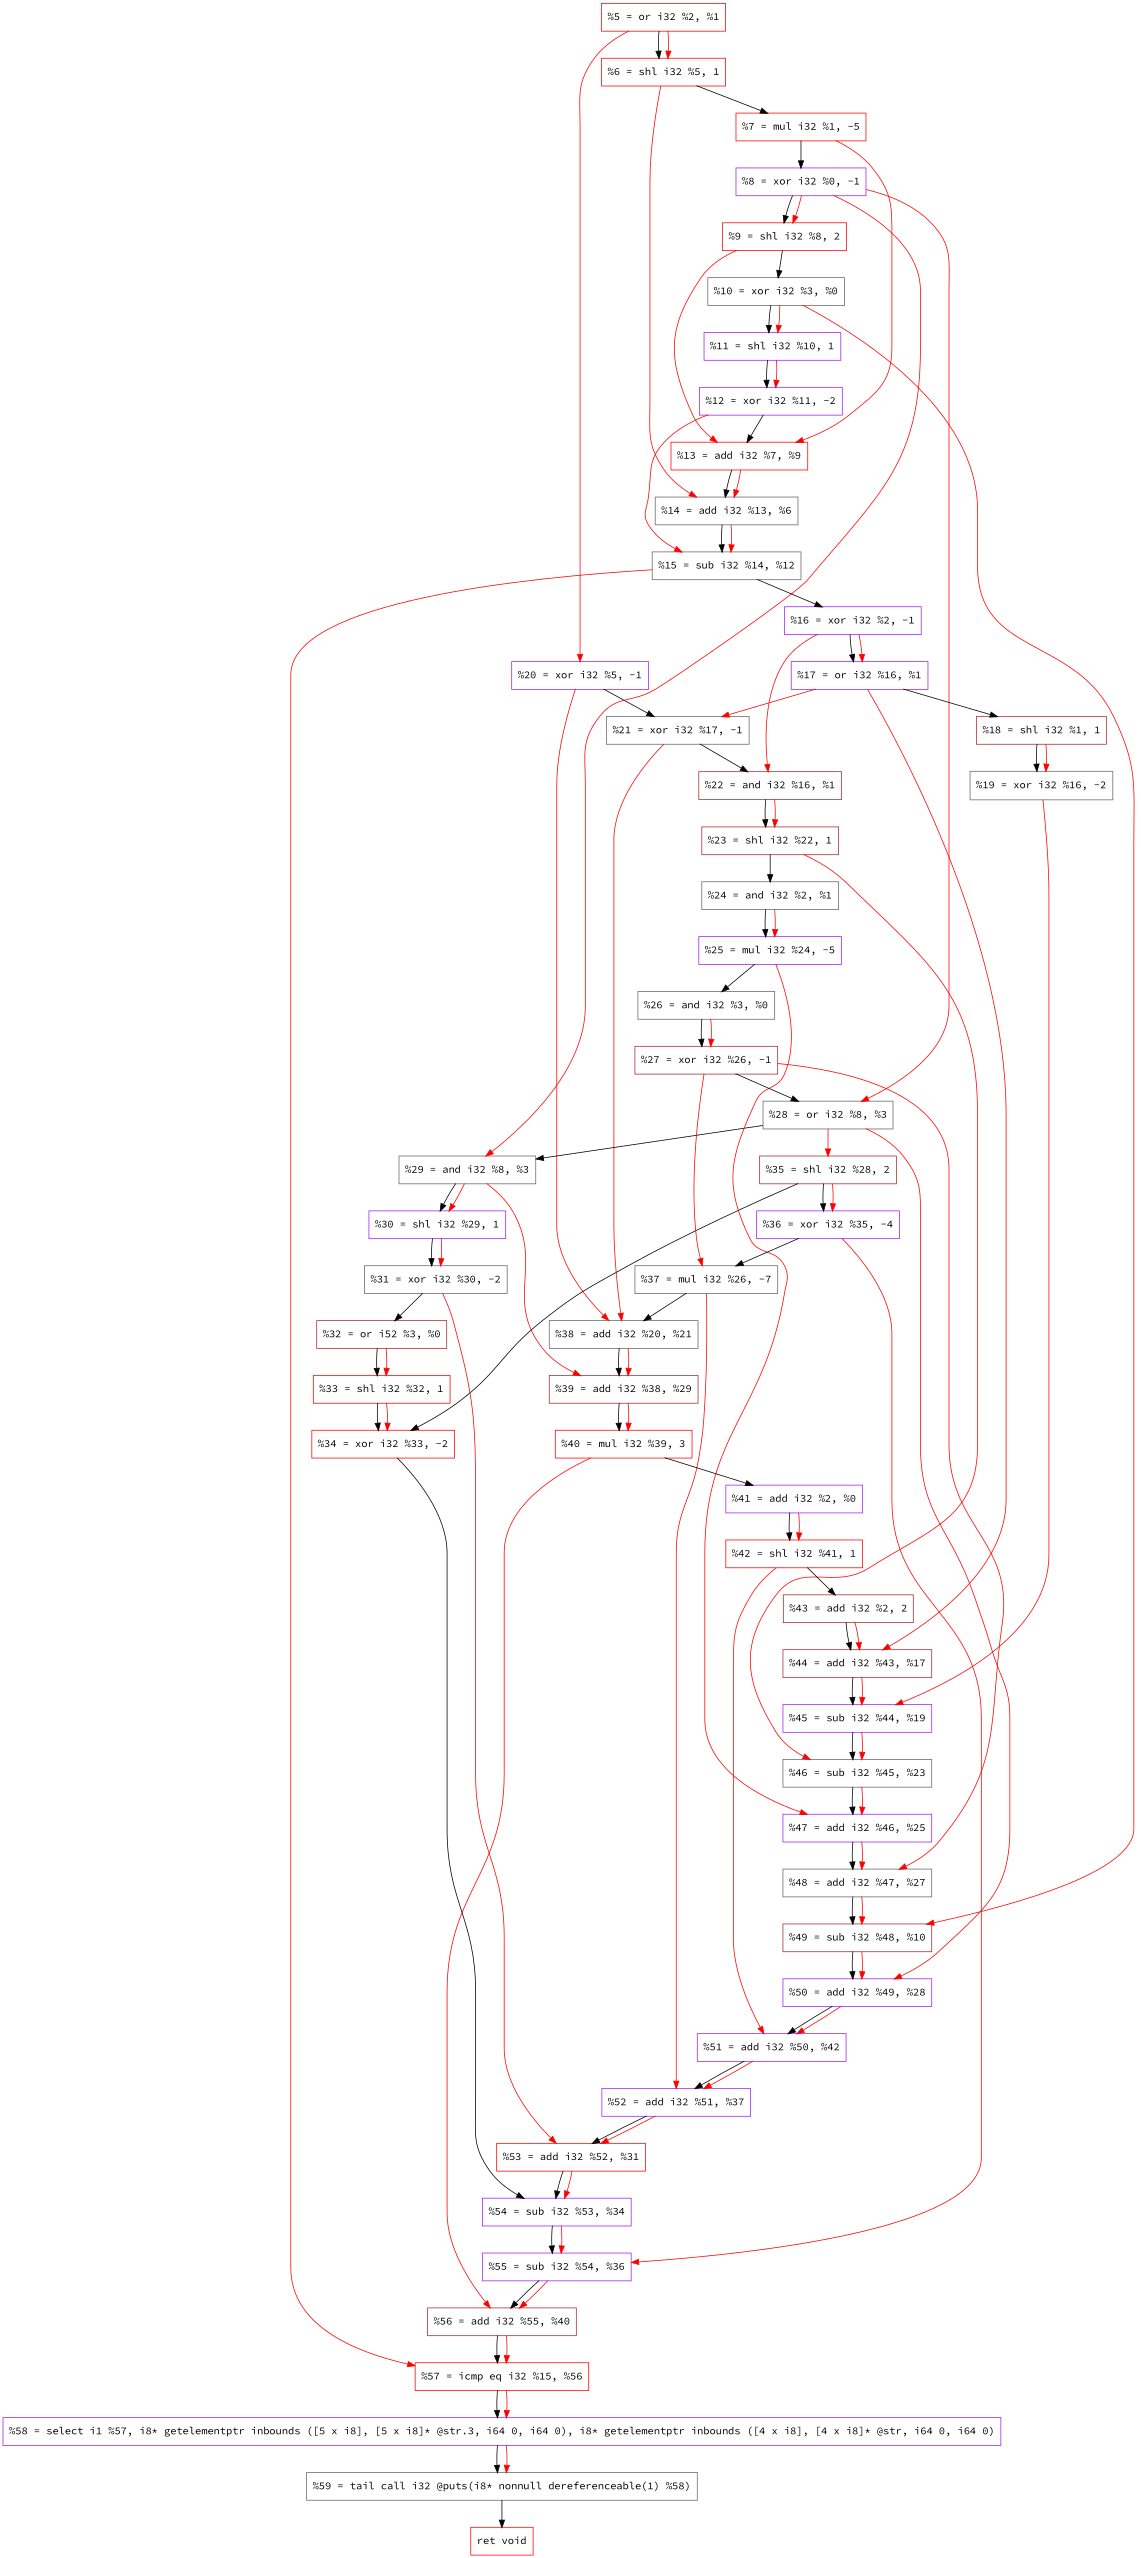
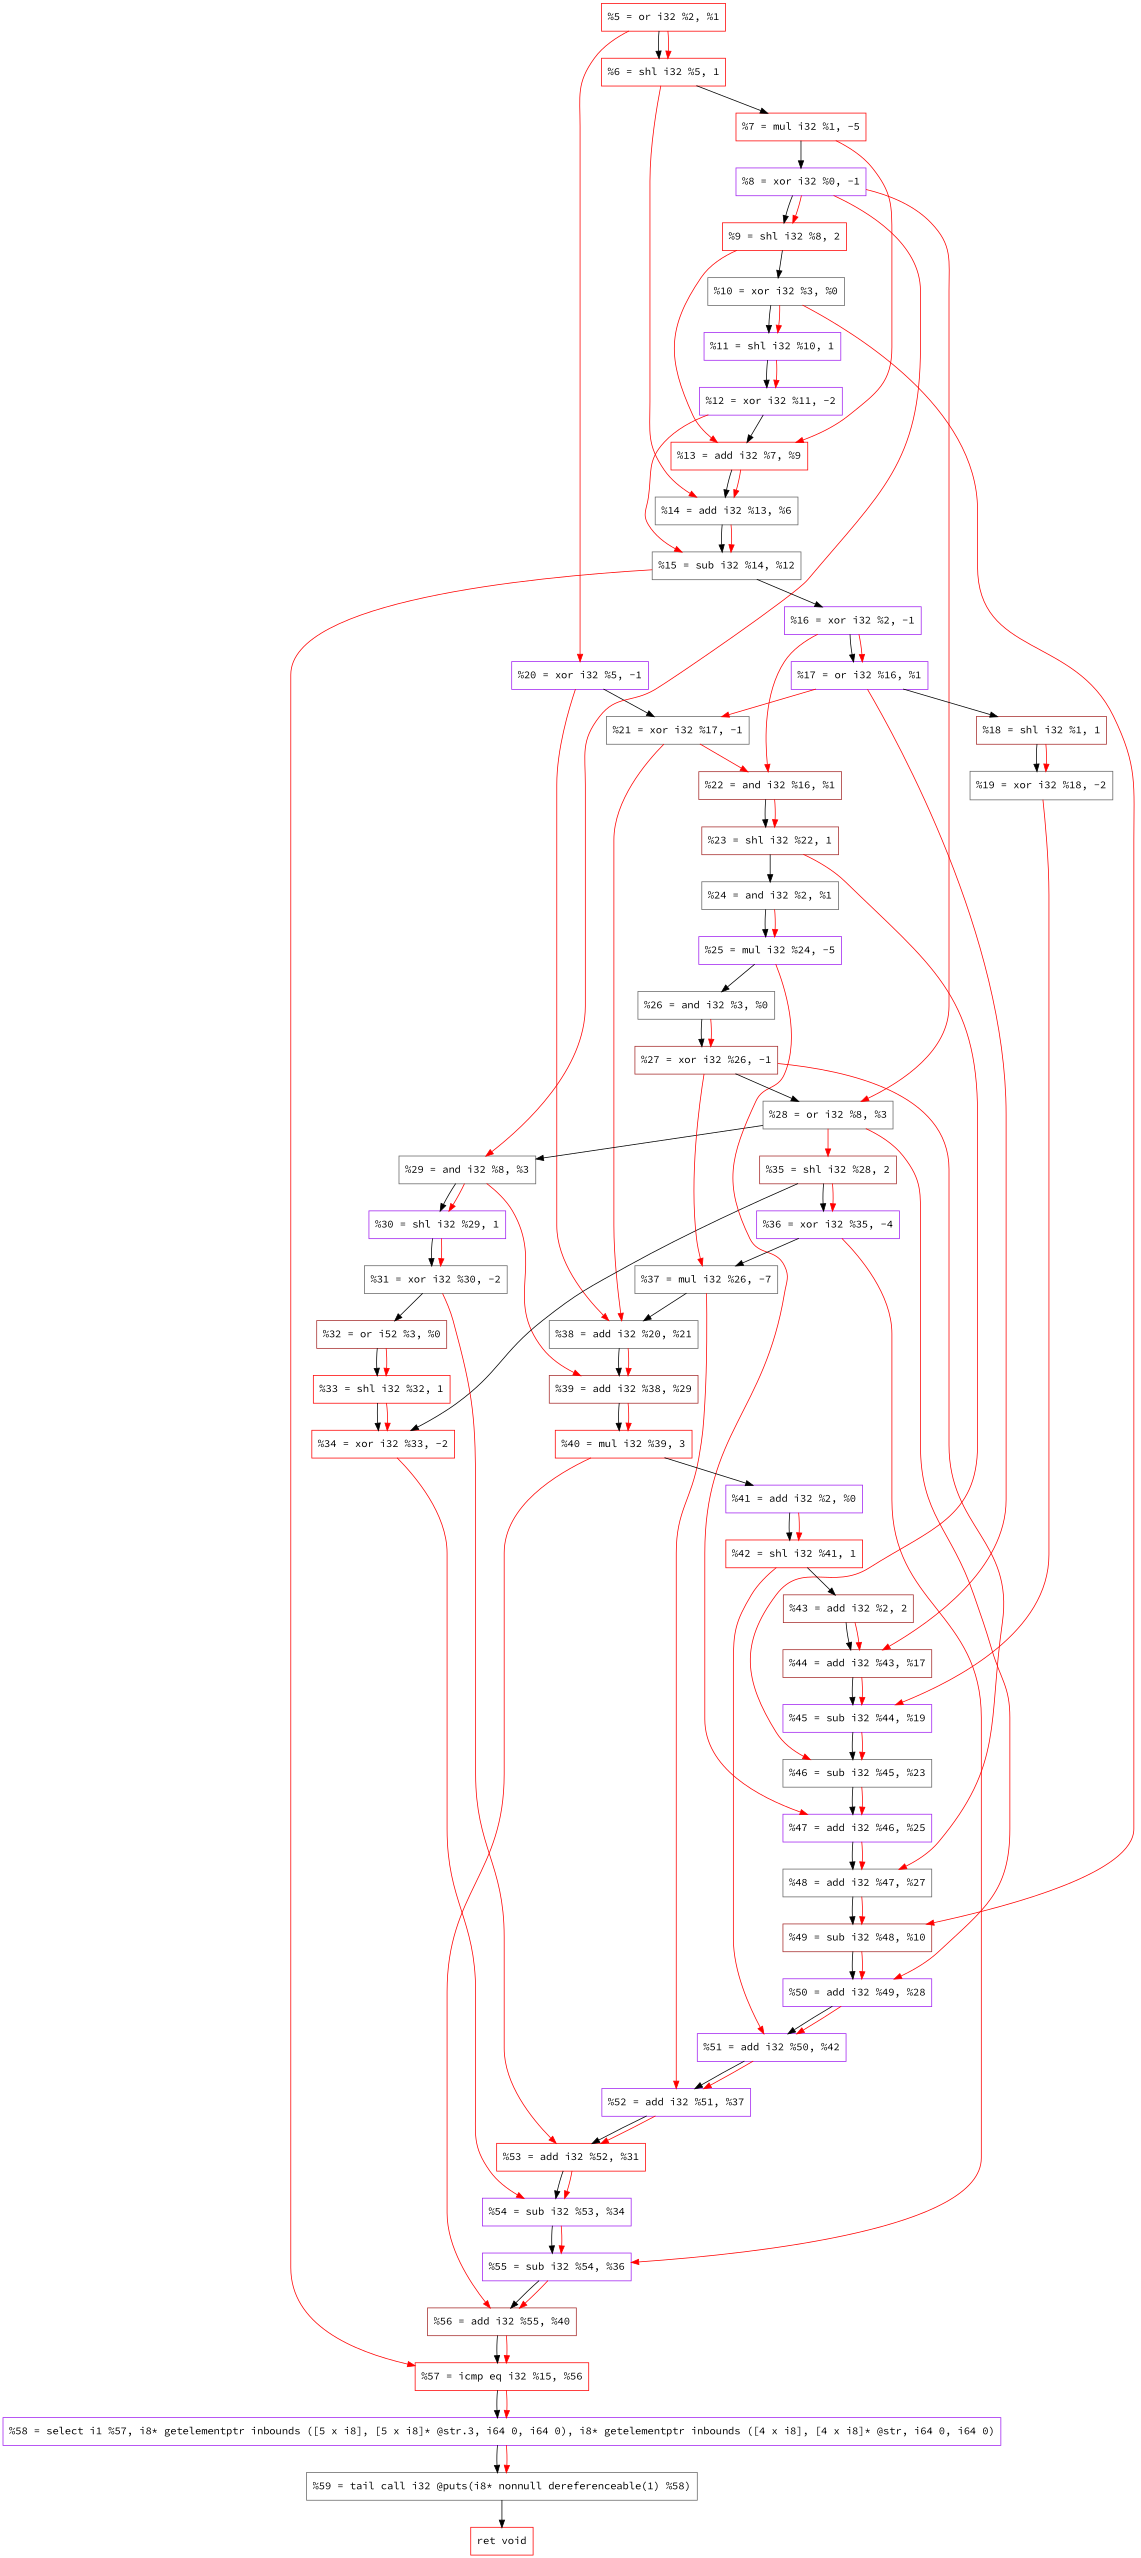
edge "%21 = xor i32 %17, -1" -> "%22 = and i32 %16, %1": color black -> red
node "%19 = xor i32 %16, -2": label "%19 = xor i32 %16, -2" -> "%19 = xor i32 %18, -2"
edge "%34 = xor i32 %33, -2" -> "%54 = sub i32 %53, %34": color black -> red
